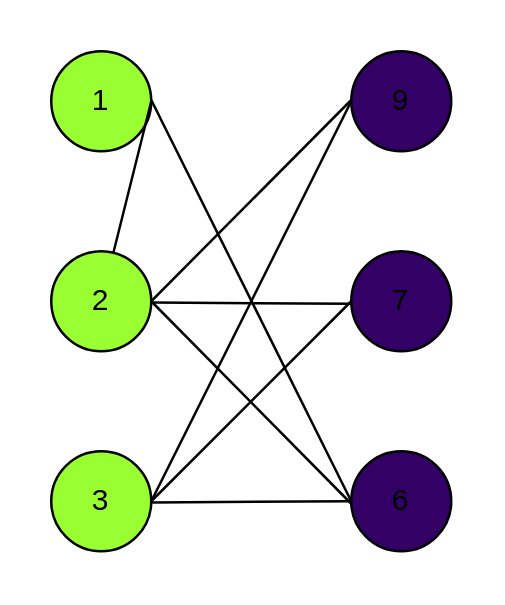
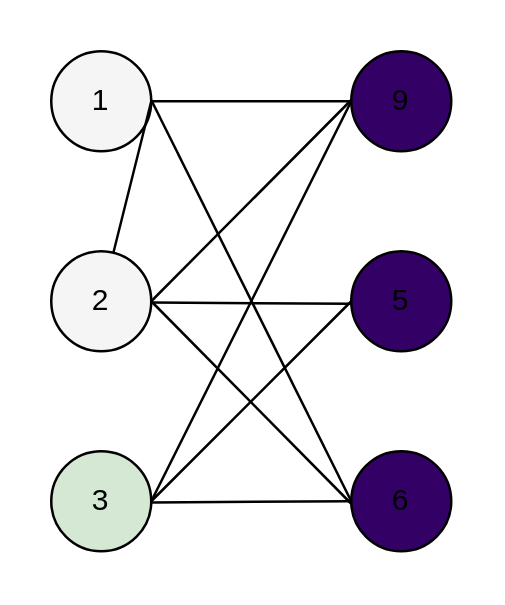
node "1": fillcolor #99ff33 -> #f5f5f5
edge "1" -- "9": added
node "2": fillcolor #99ff33 -> #f5f5f5
node "7": label "7" -> "5"
node "3": fillcolor #99ff33 -> #d5e8d4
